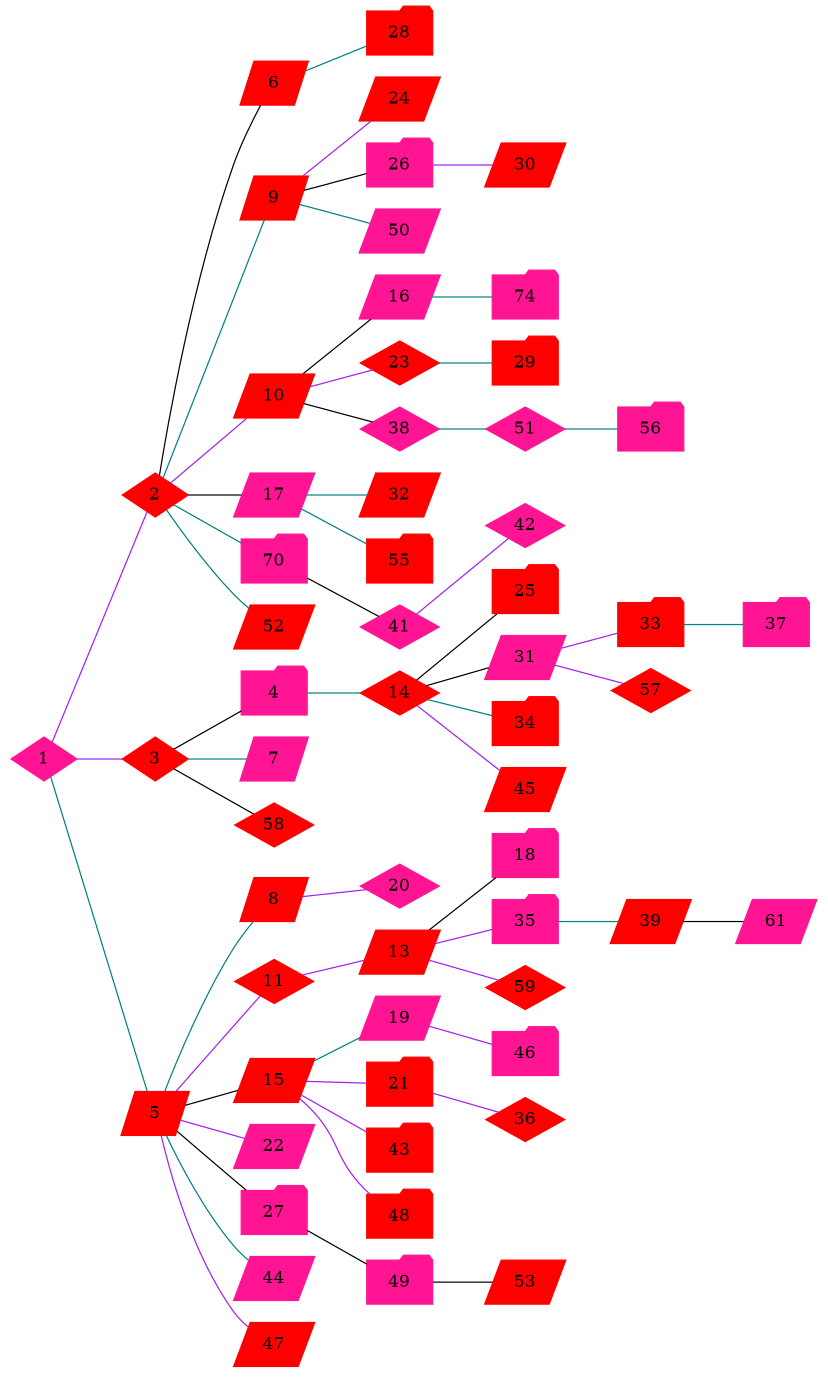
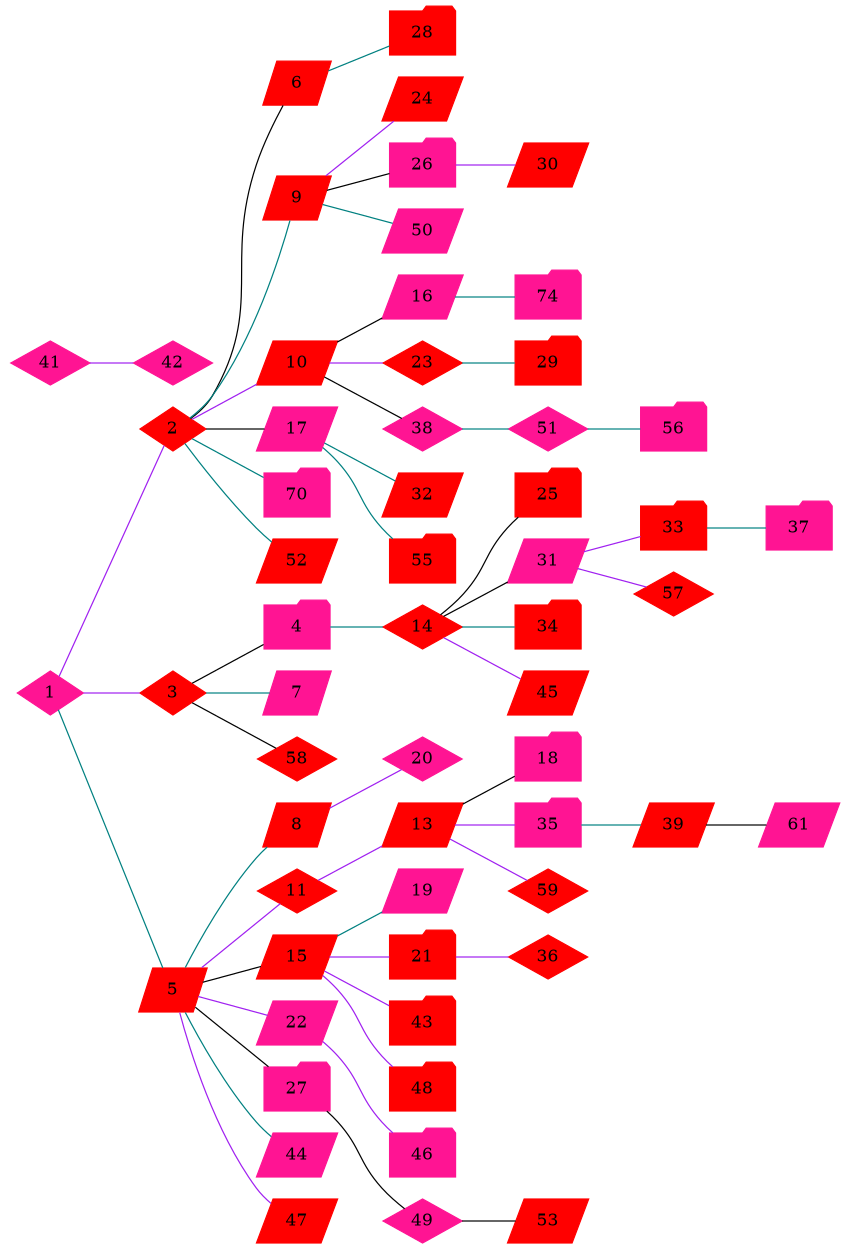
edge "70" -- "41": removed
edge "19" -- "46": now "22" -- "46"
node "49": shape folder -> diamond
